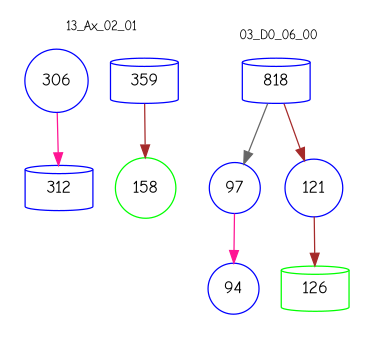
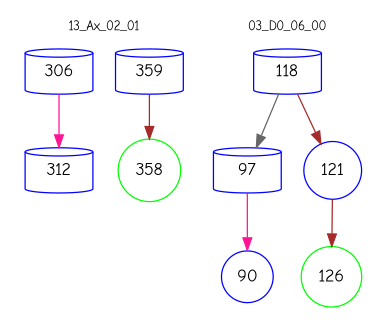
node "306": shape circle -> cylinder
node "818": label "818" -> "118"
node "158": label "158" -> "358"
node "97": shape circle -> cylinder
node "94": label "94" -> "90"
node "126": shape cylinder -> circle
